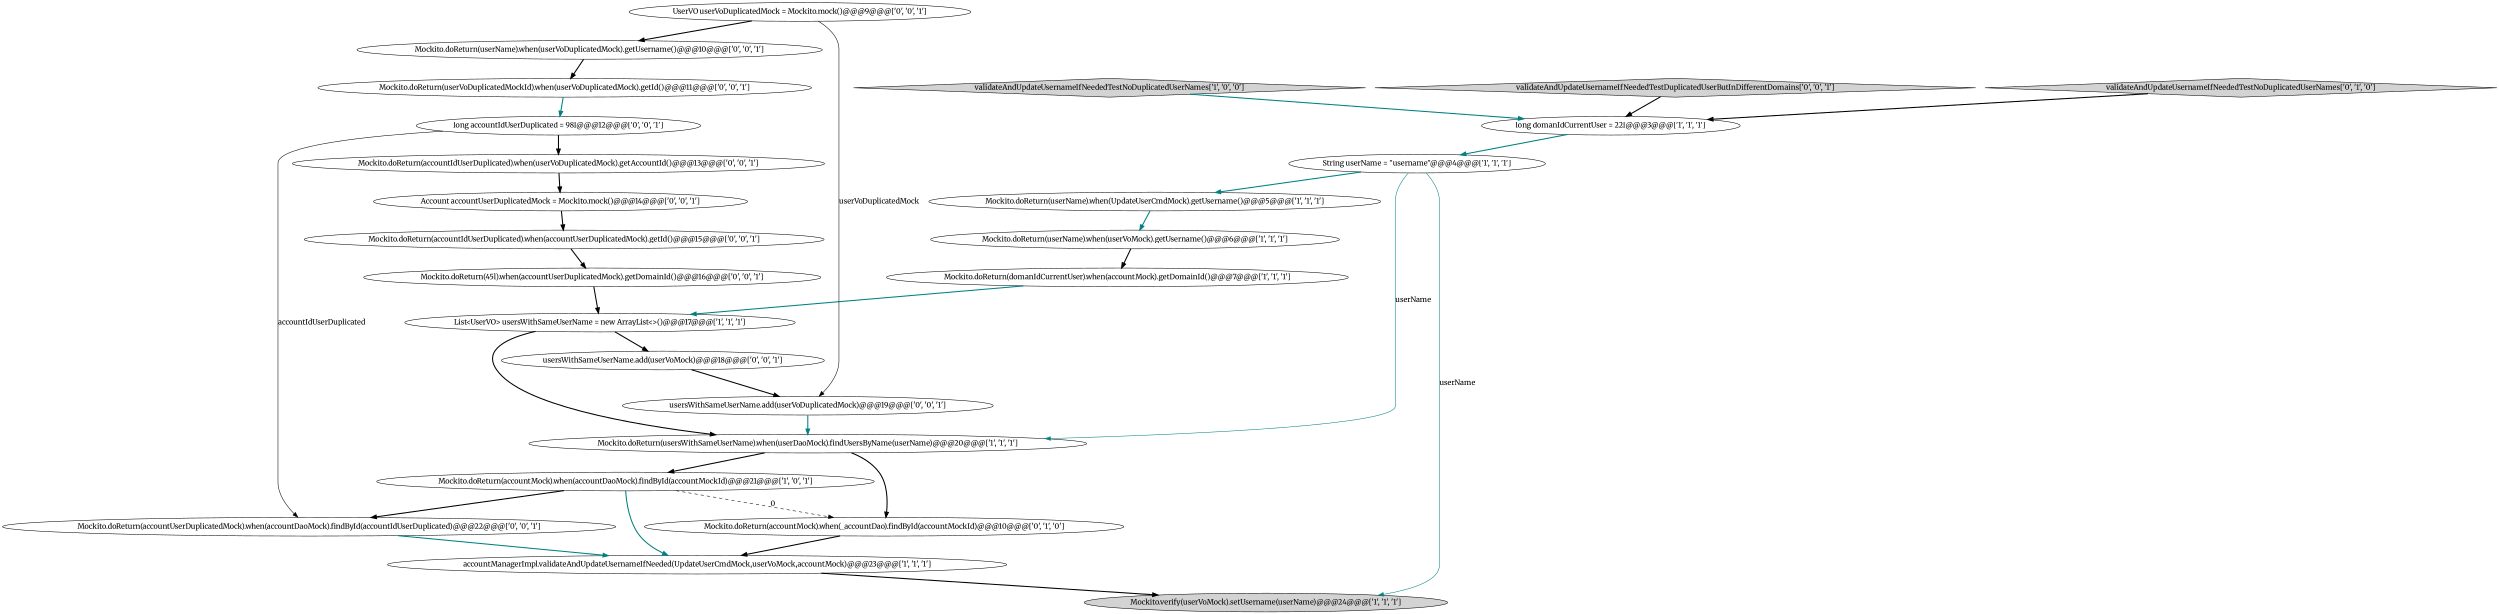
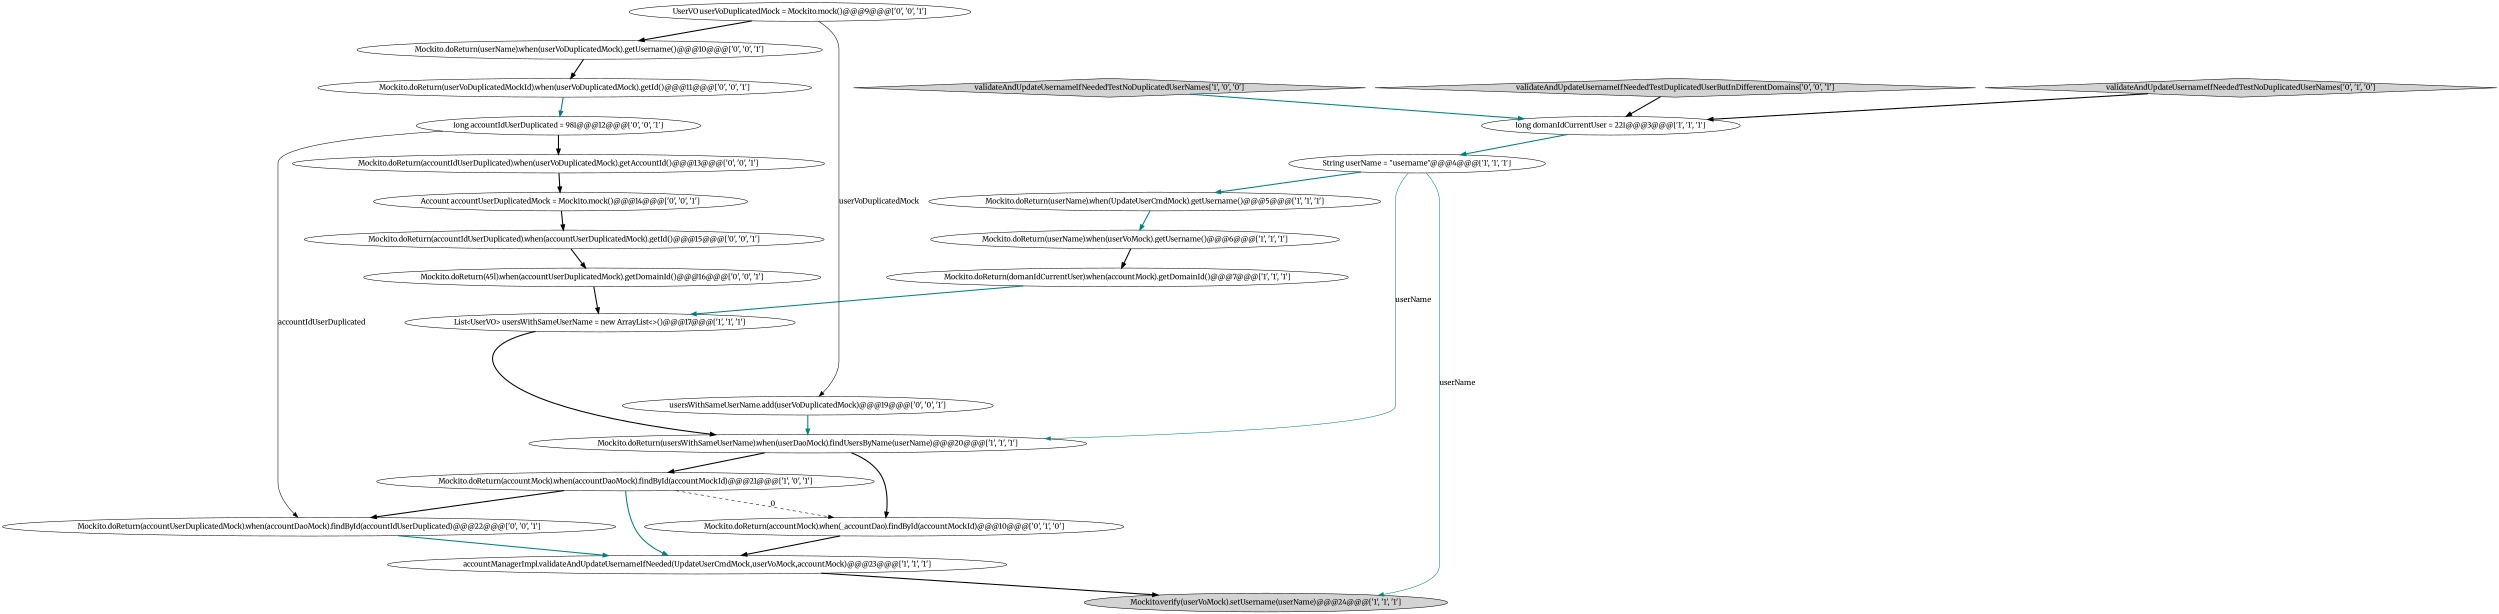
node "usersWithSameUserName.add(userVoMock)@@@18@@@['0', '0', '1']": removed
